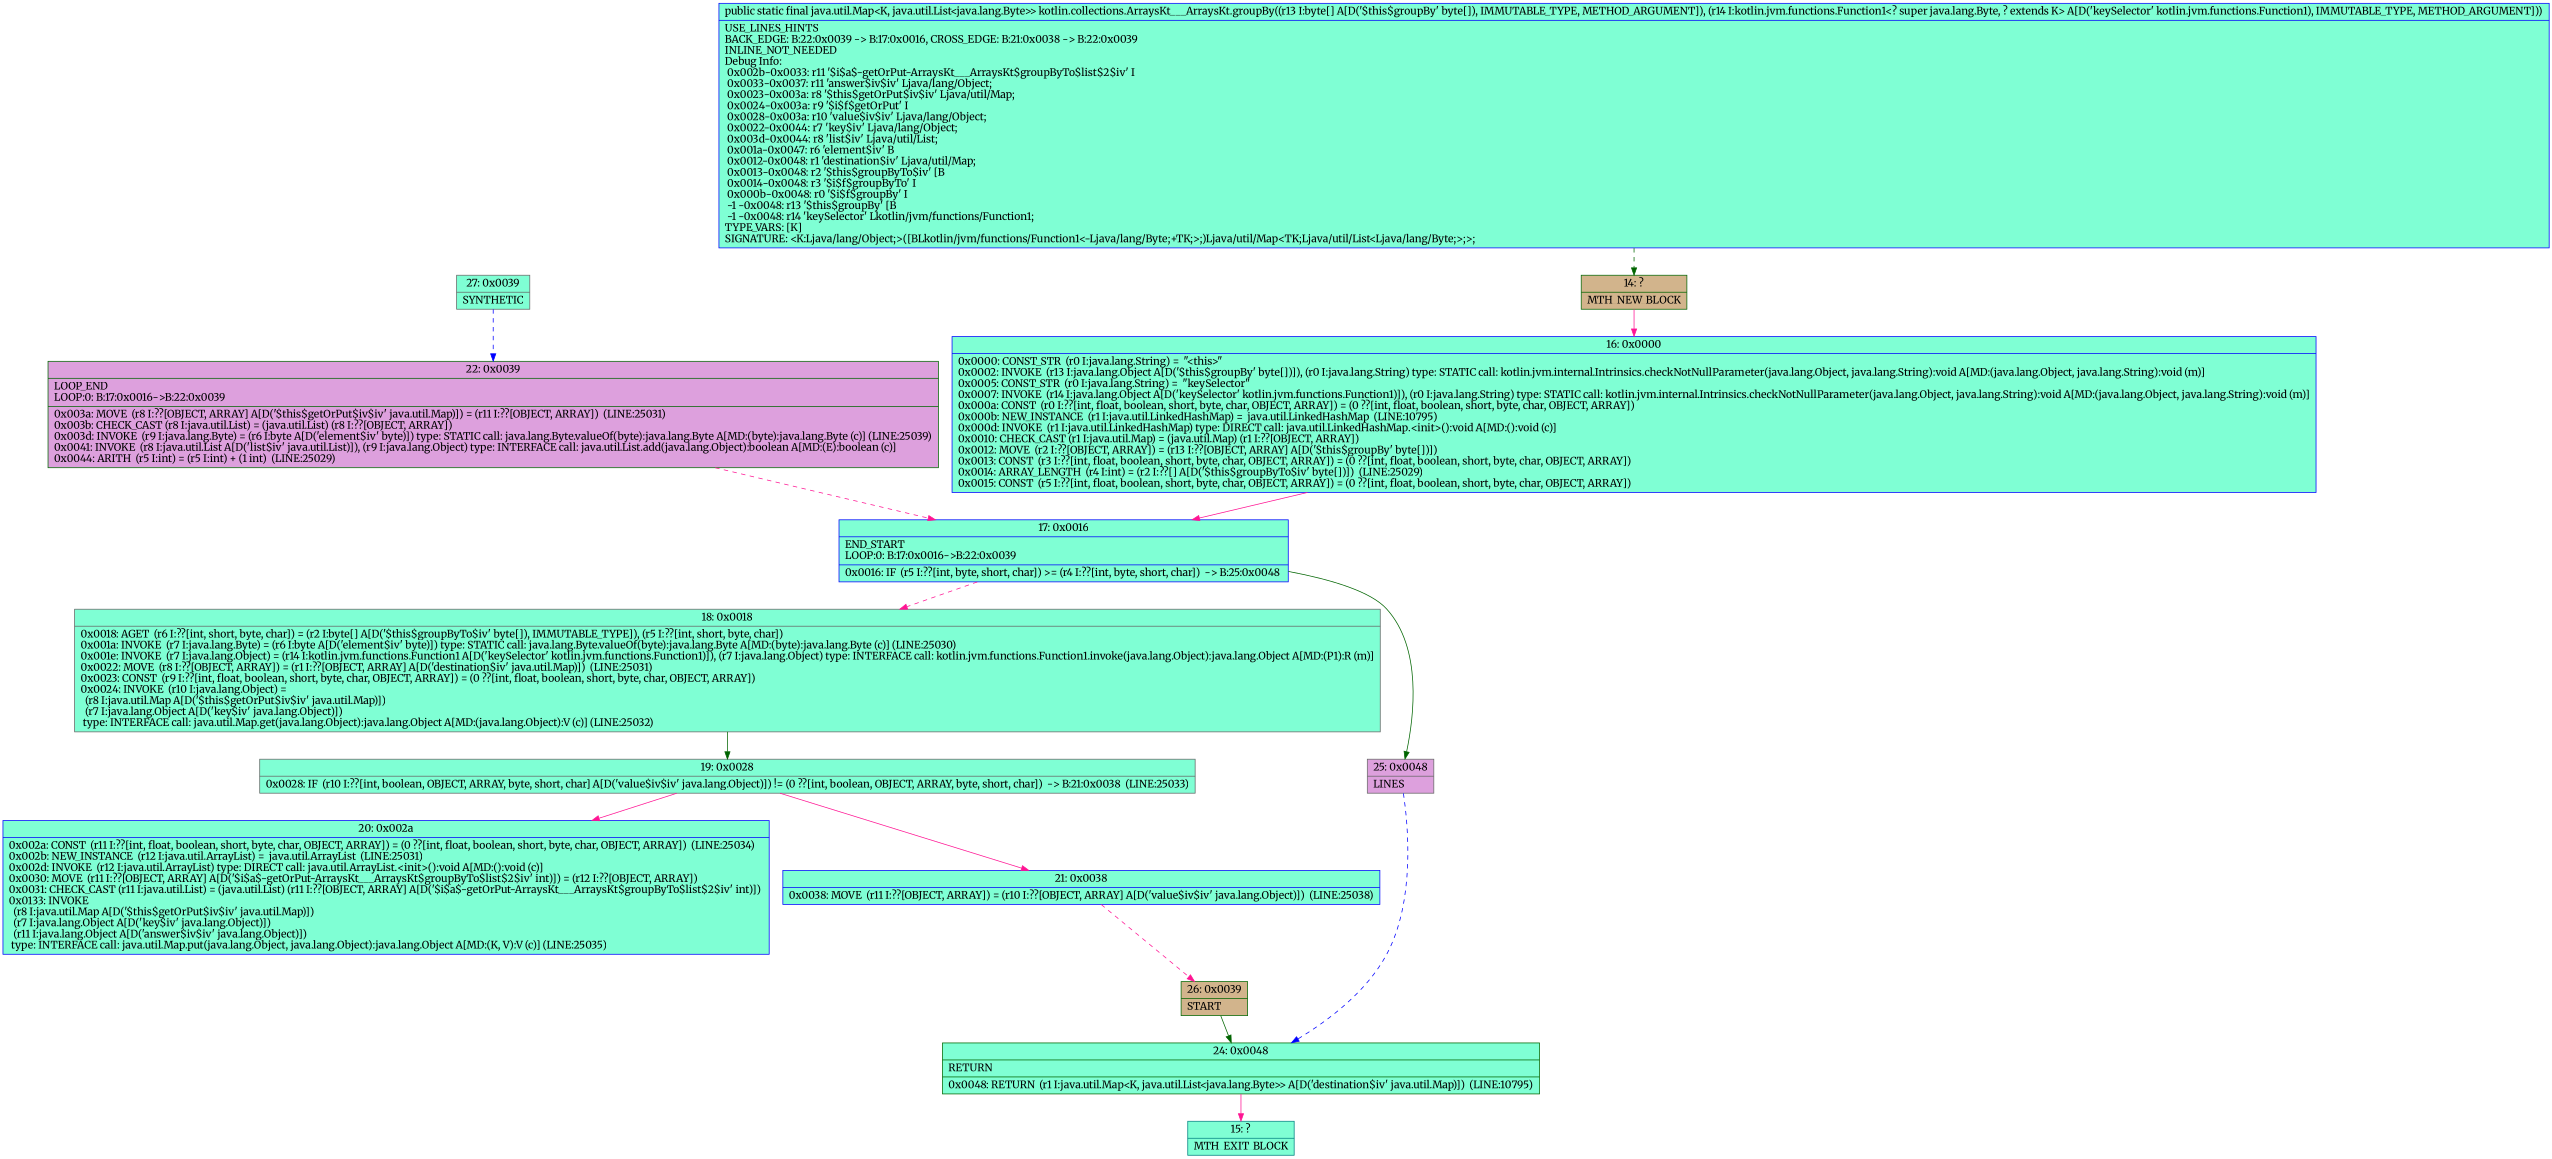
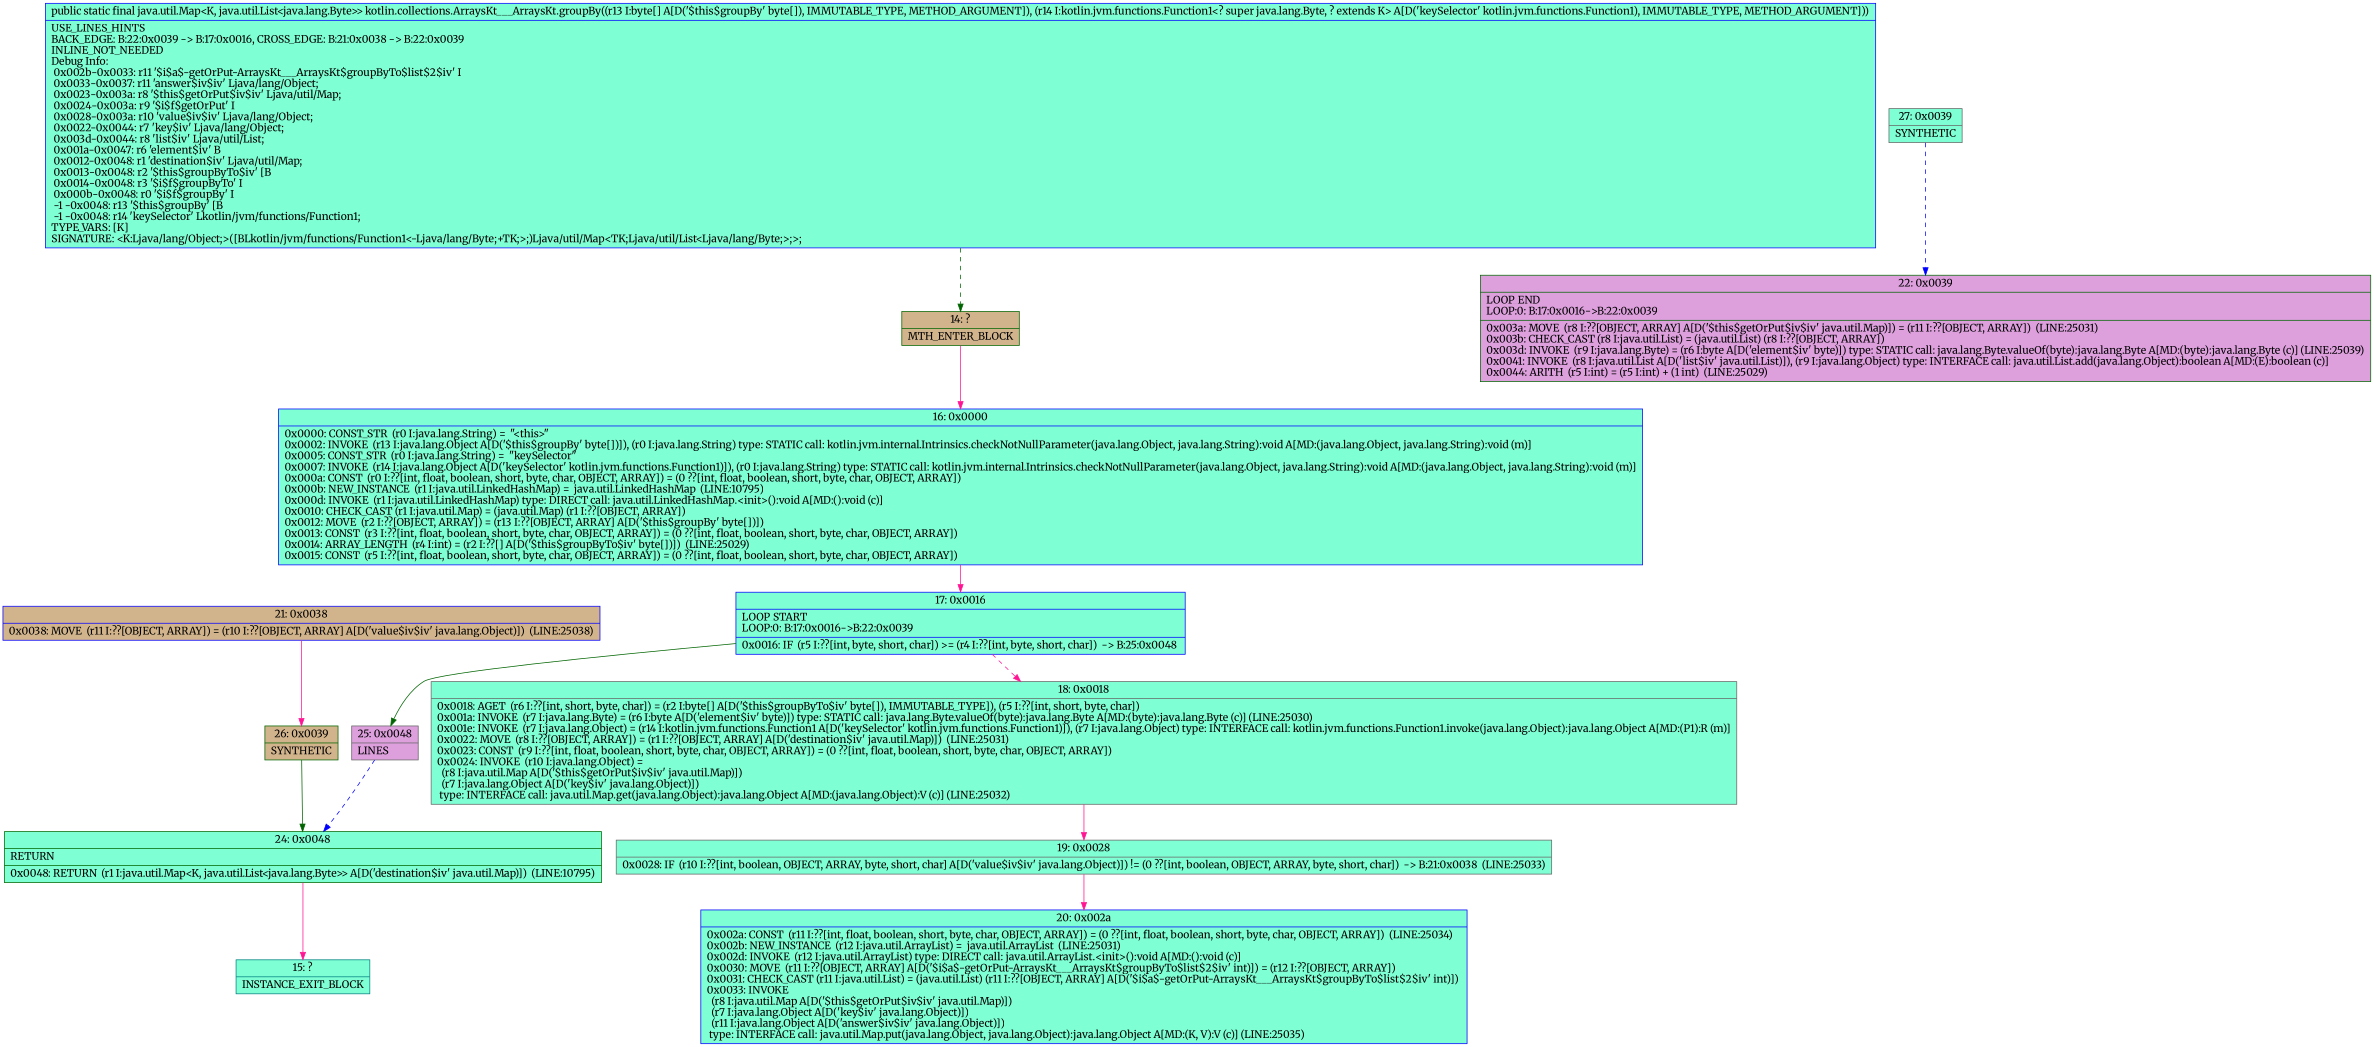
node "14: ?": text "MTH_NEW_BLOCK" -> "MTH_ENTER_BLOCK"
edge "22: 0x0039" -> "17: 0x0016": removed
node "17: 0x0016": text "END_START" -> "LOOP_START"
edge "18: 0x0018" -> "19: 0x0028": color darkgreen -> deeppink
edge "19: 0x0028" -> "21: 0x0038": removed
node "21: 0x0038": fillcolor aquamarine -> tan
node "20: 0x002a": text "0x0133: INVOKE" -> "0x0033: INVOKE"
edge "21: 0x0038" -> "26: 0x0039": style dashed -> solid
node "26: 0x0039": text "START" -> "SYNTHETIC"
node "15: ?": text "MTH_EXIT_BLOCK" -> "INSTANCE_EXIT_BLOCK"
